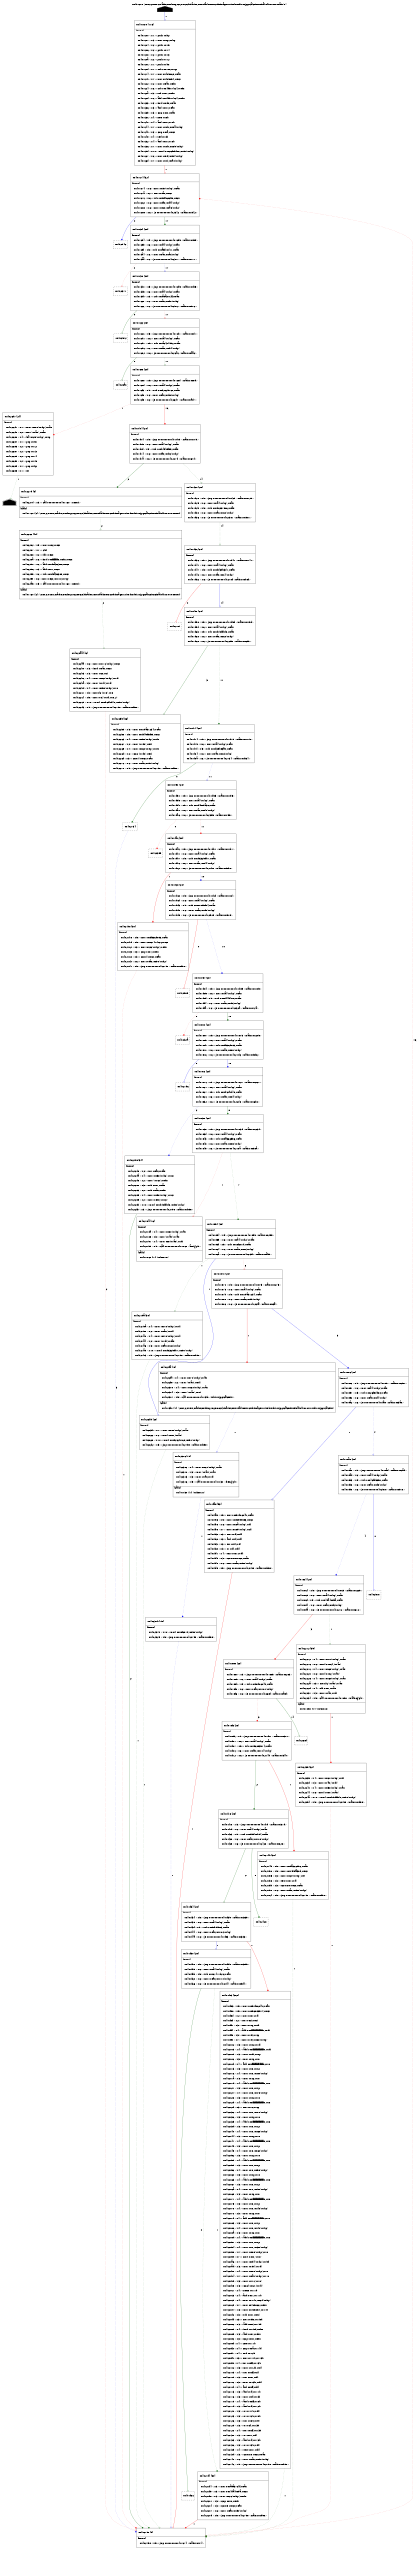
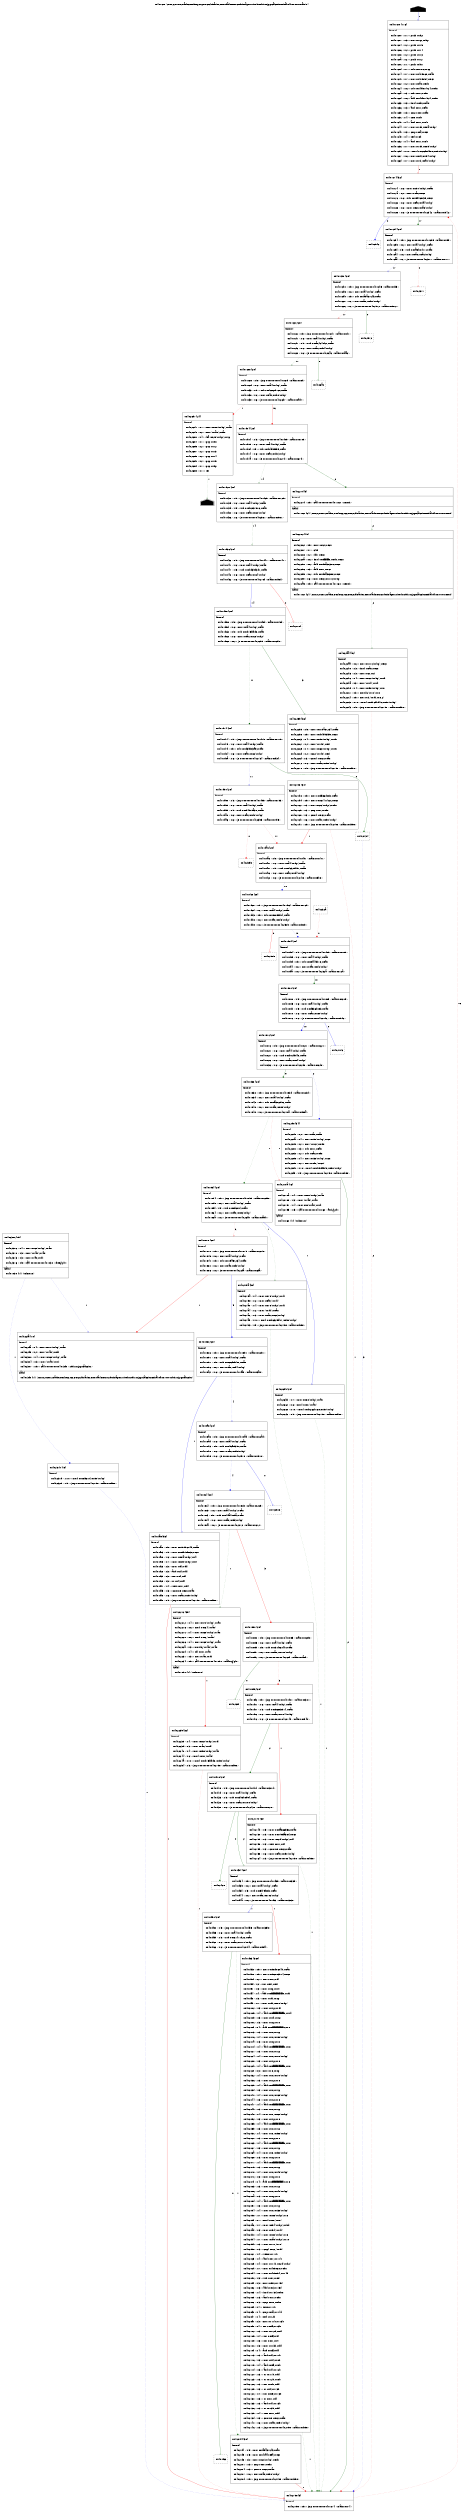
edge "0x401dac [28]" -> "0x4021b8 [30]": reversed
edge "0x401de4 [28]" -> "0x40232a": reversed
edge "0x4022fa [18]" -> "0x40230c [15]": reversed
edge "0x401ee0 [28]" -> "0x4026ef": label " 14" -> " 0"
